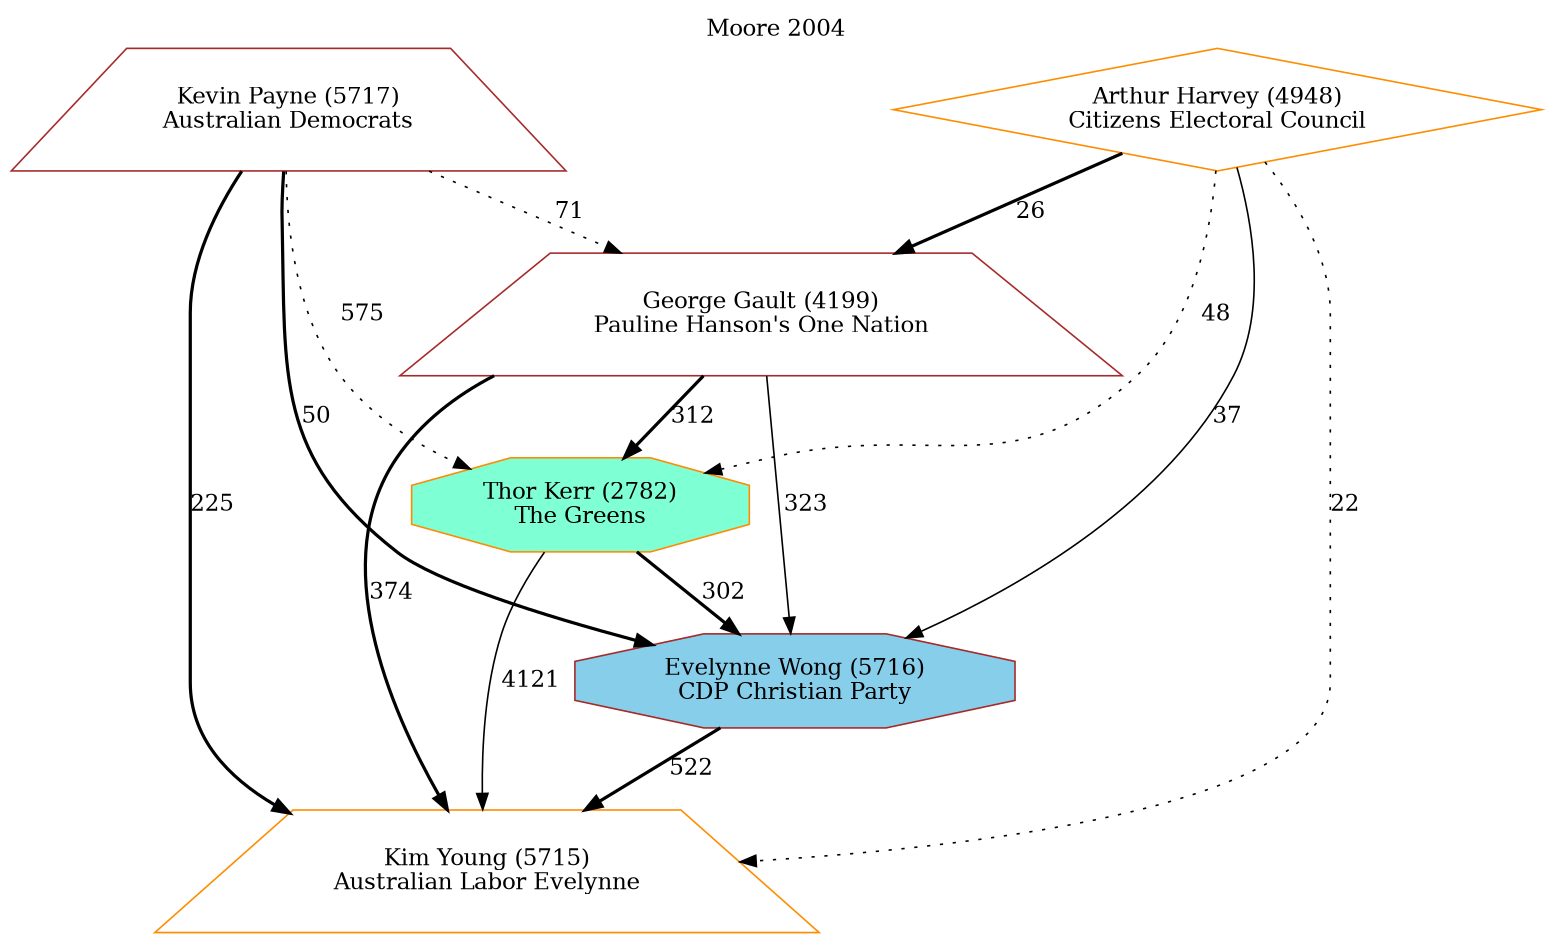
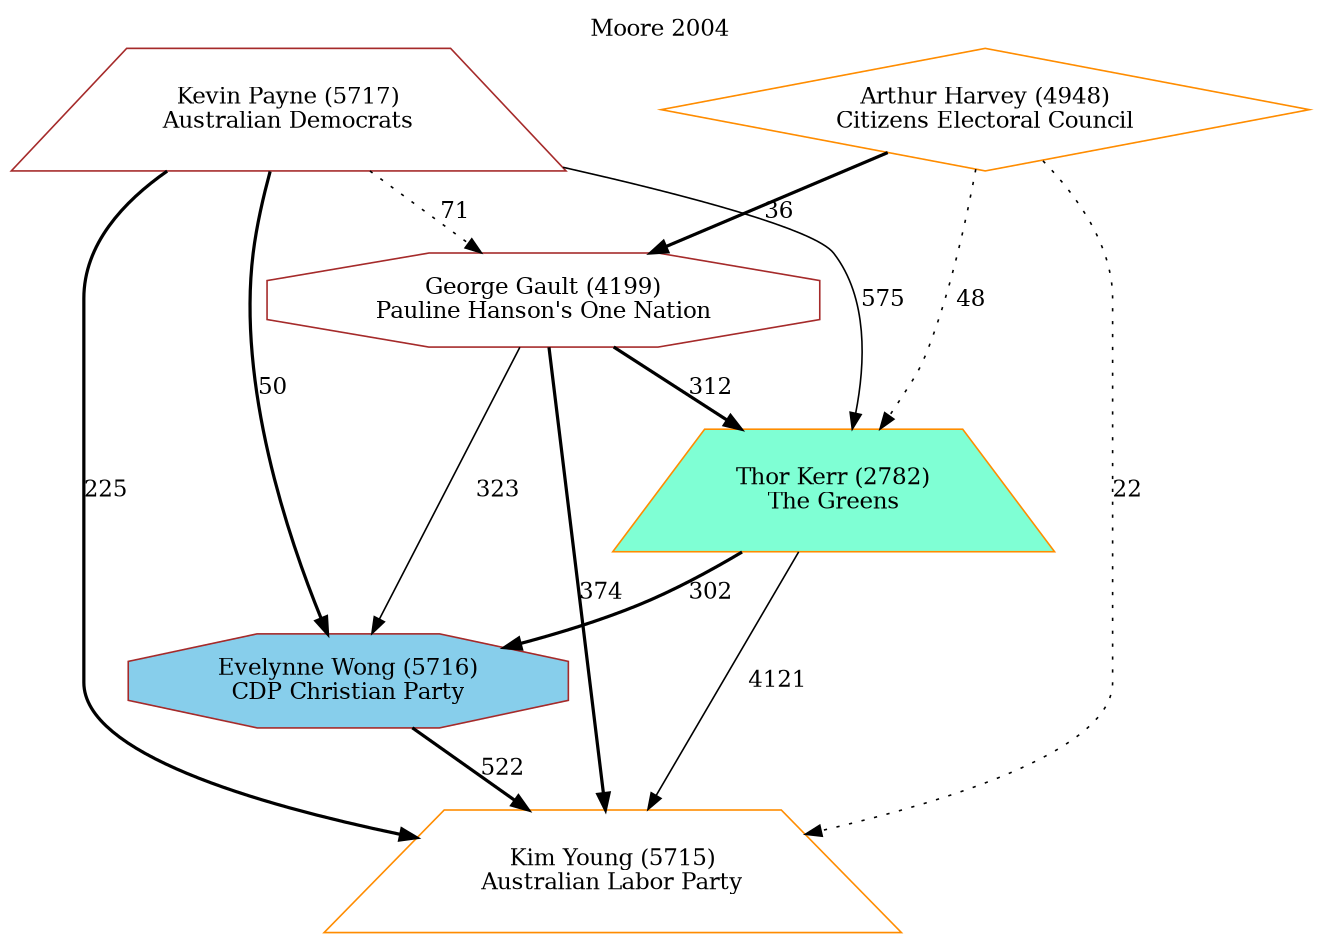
edge "Arthur Harvey (4948) Citizens Electoral Council" -> "George Gault (4199) Pauline Hanson's One Nation": label "26" -> "36"
node "George Gault (4199) Pauline Hanson's One Nation": shape trapezium -> octagon
edge "Kevin Payne (5717) Australian Democrats" -> "Thor Kerr (2782) The Greens": style dotted -> solid
edge "Arthur Harvey (4948) Citizens Electoral Council" -> "Evelynne Wong (5716) CDP Christian Party": removed, label "37"
node "Thor Kerr (2782) The Greens": shape octagon -> trapezium
node "Kim Young (5715) Australian Labor Evelynne": label "Kim Young (5715) Australian Labor Evelynne" -> "Kim Young (5715) Australian Labor Party"
